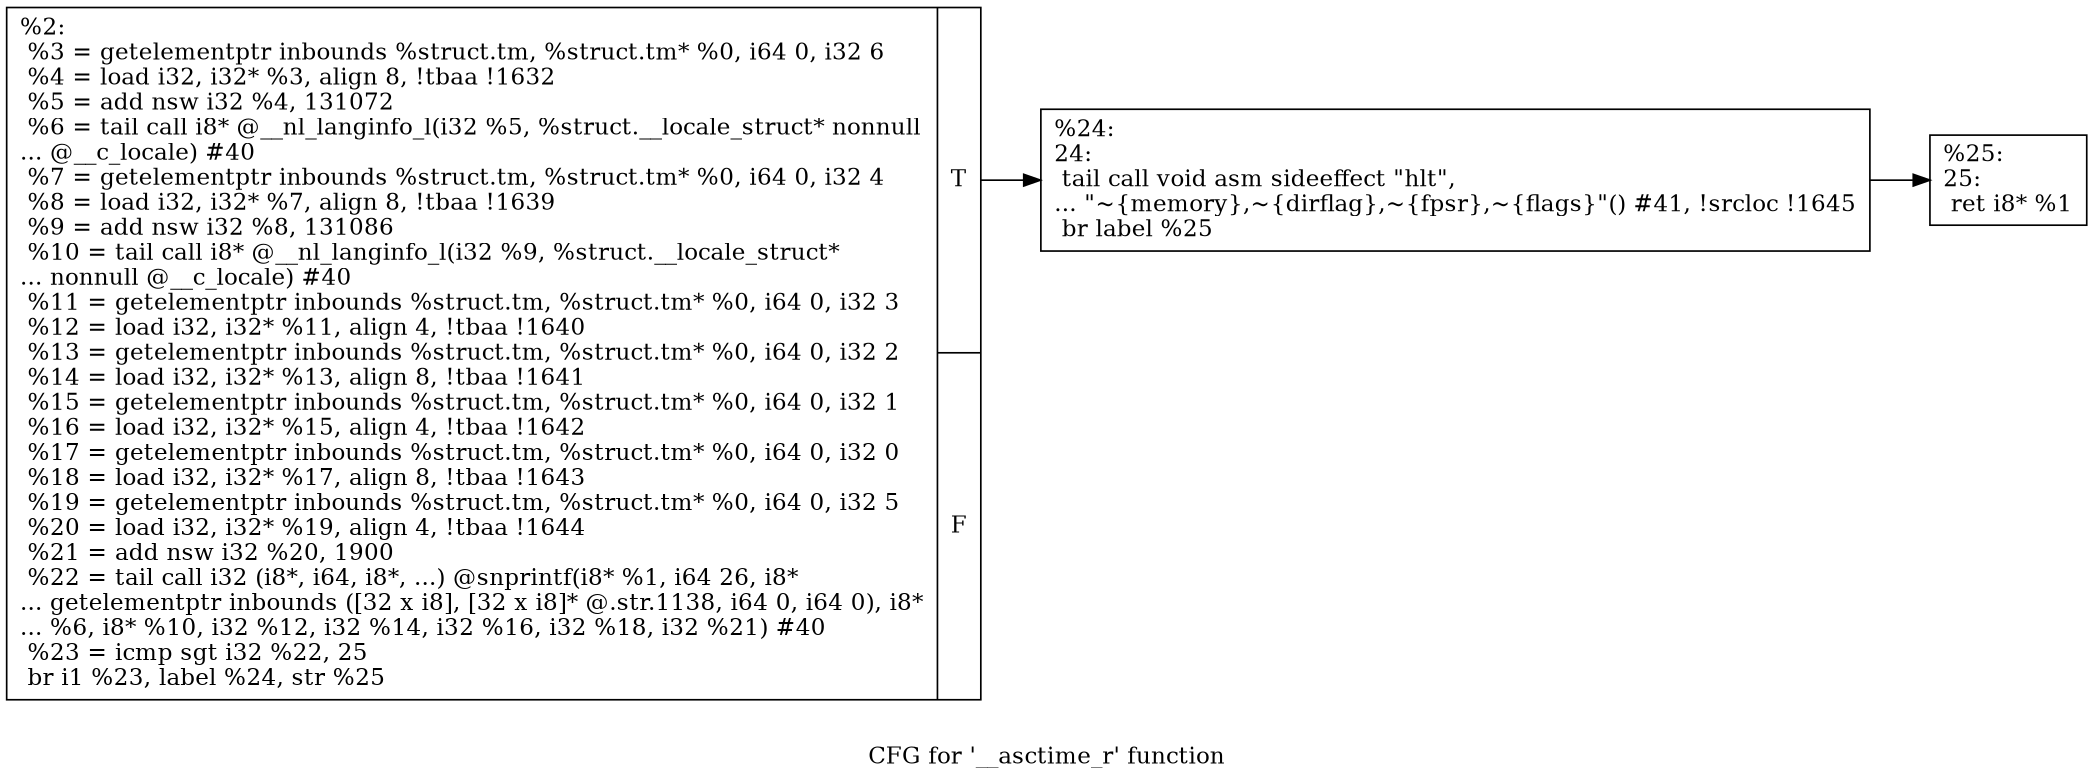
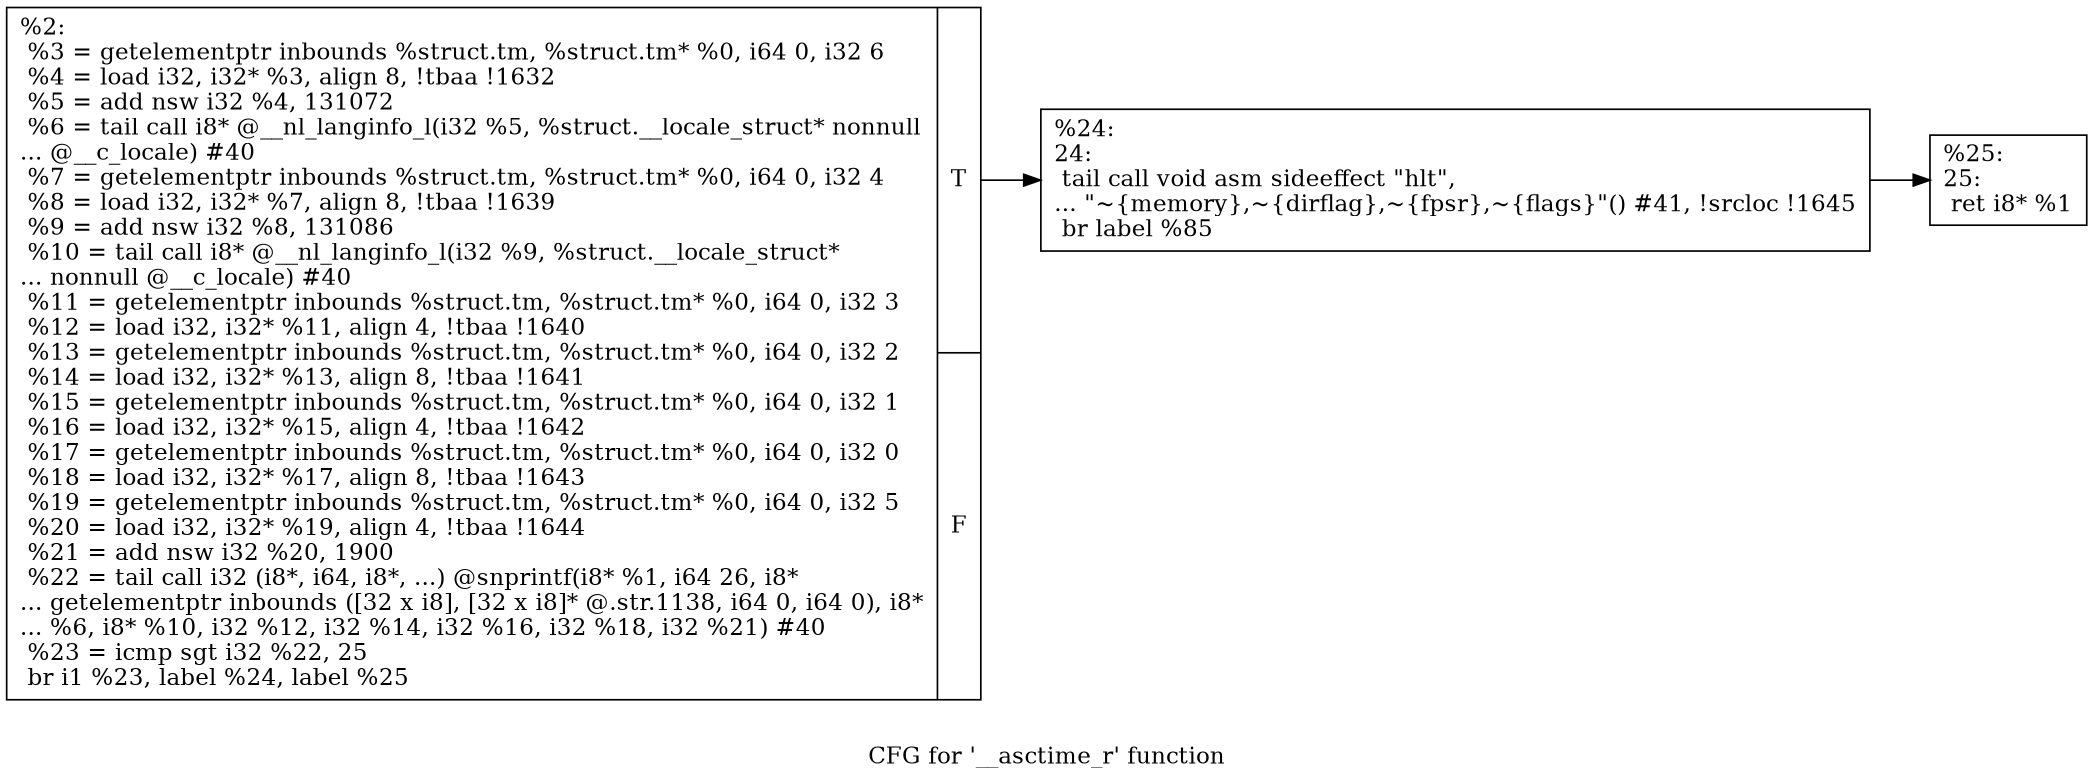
node "%24:": text "br label %25" -> "br label %85"
node "%2:": text "br i1 %23, label %24, str %25" -> "br i1 %23, label %24, label %25"
